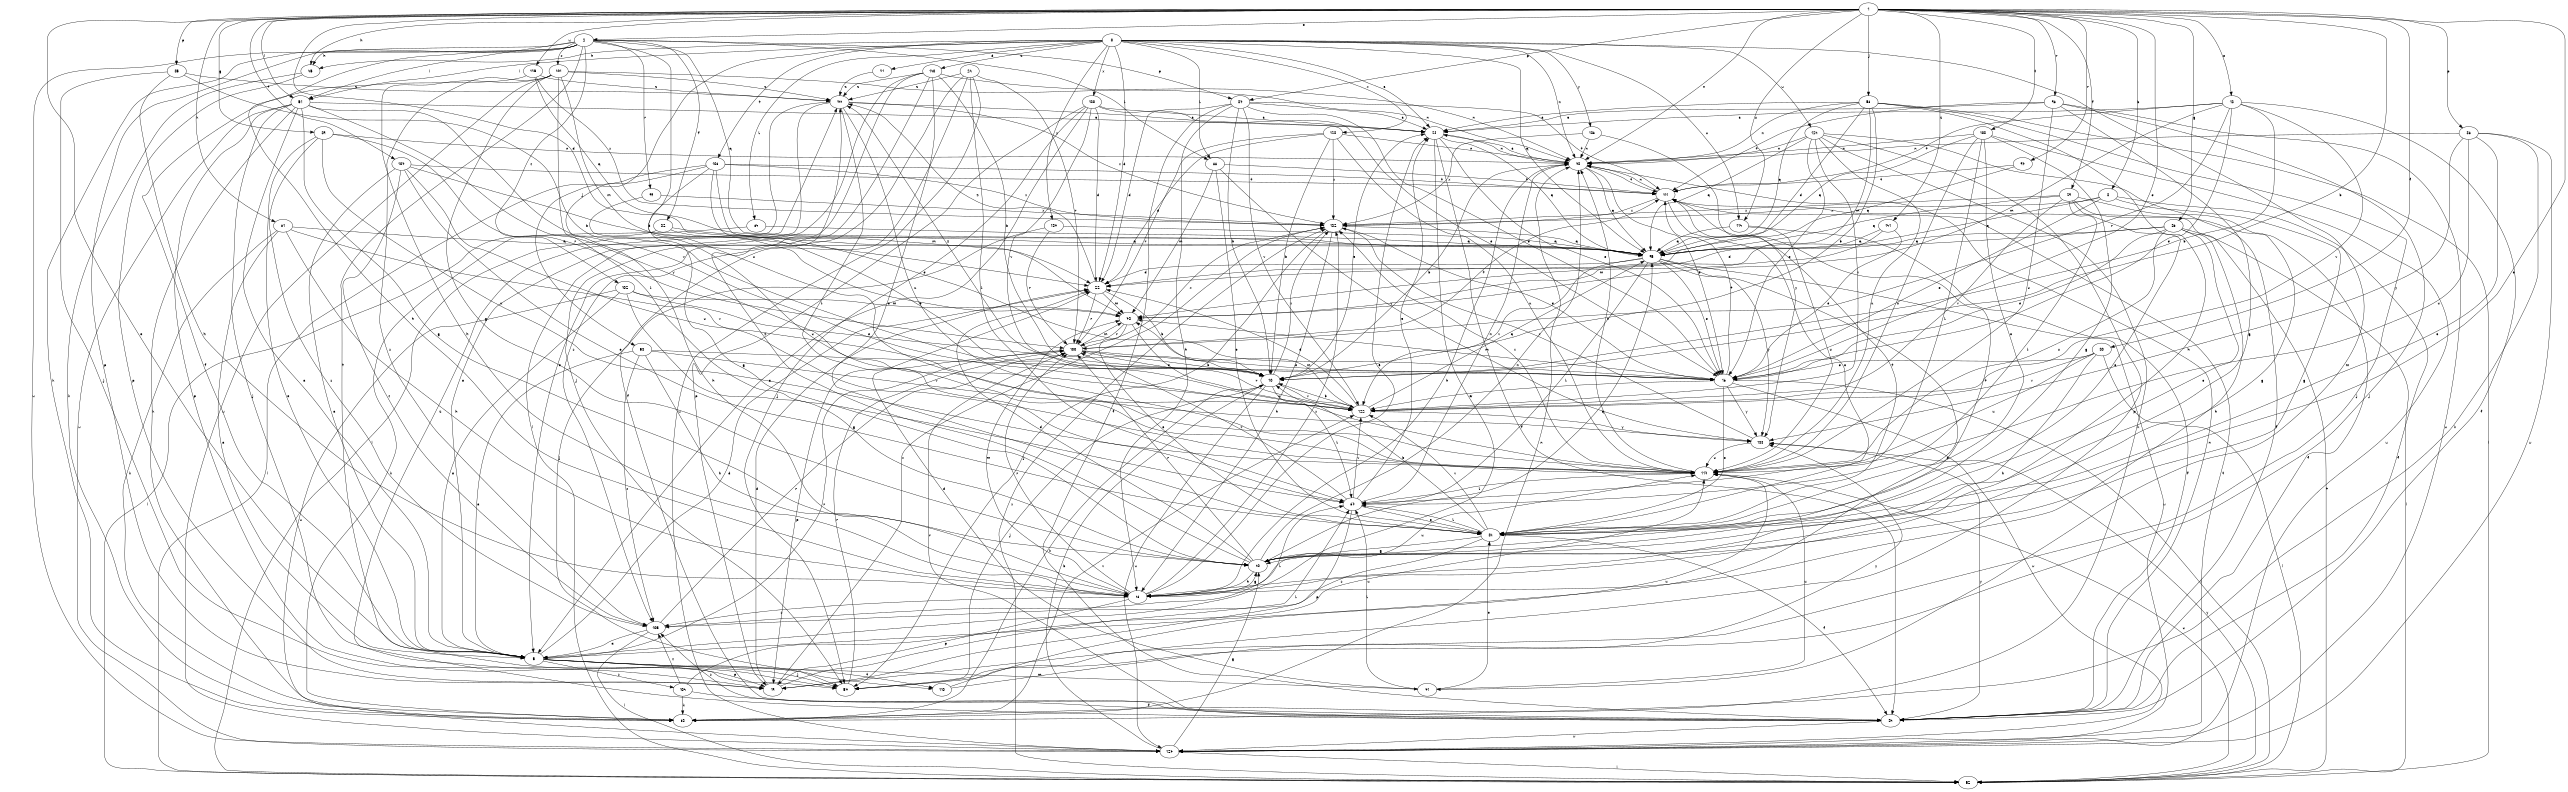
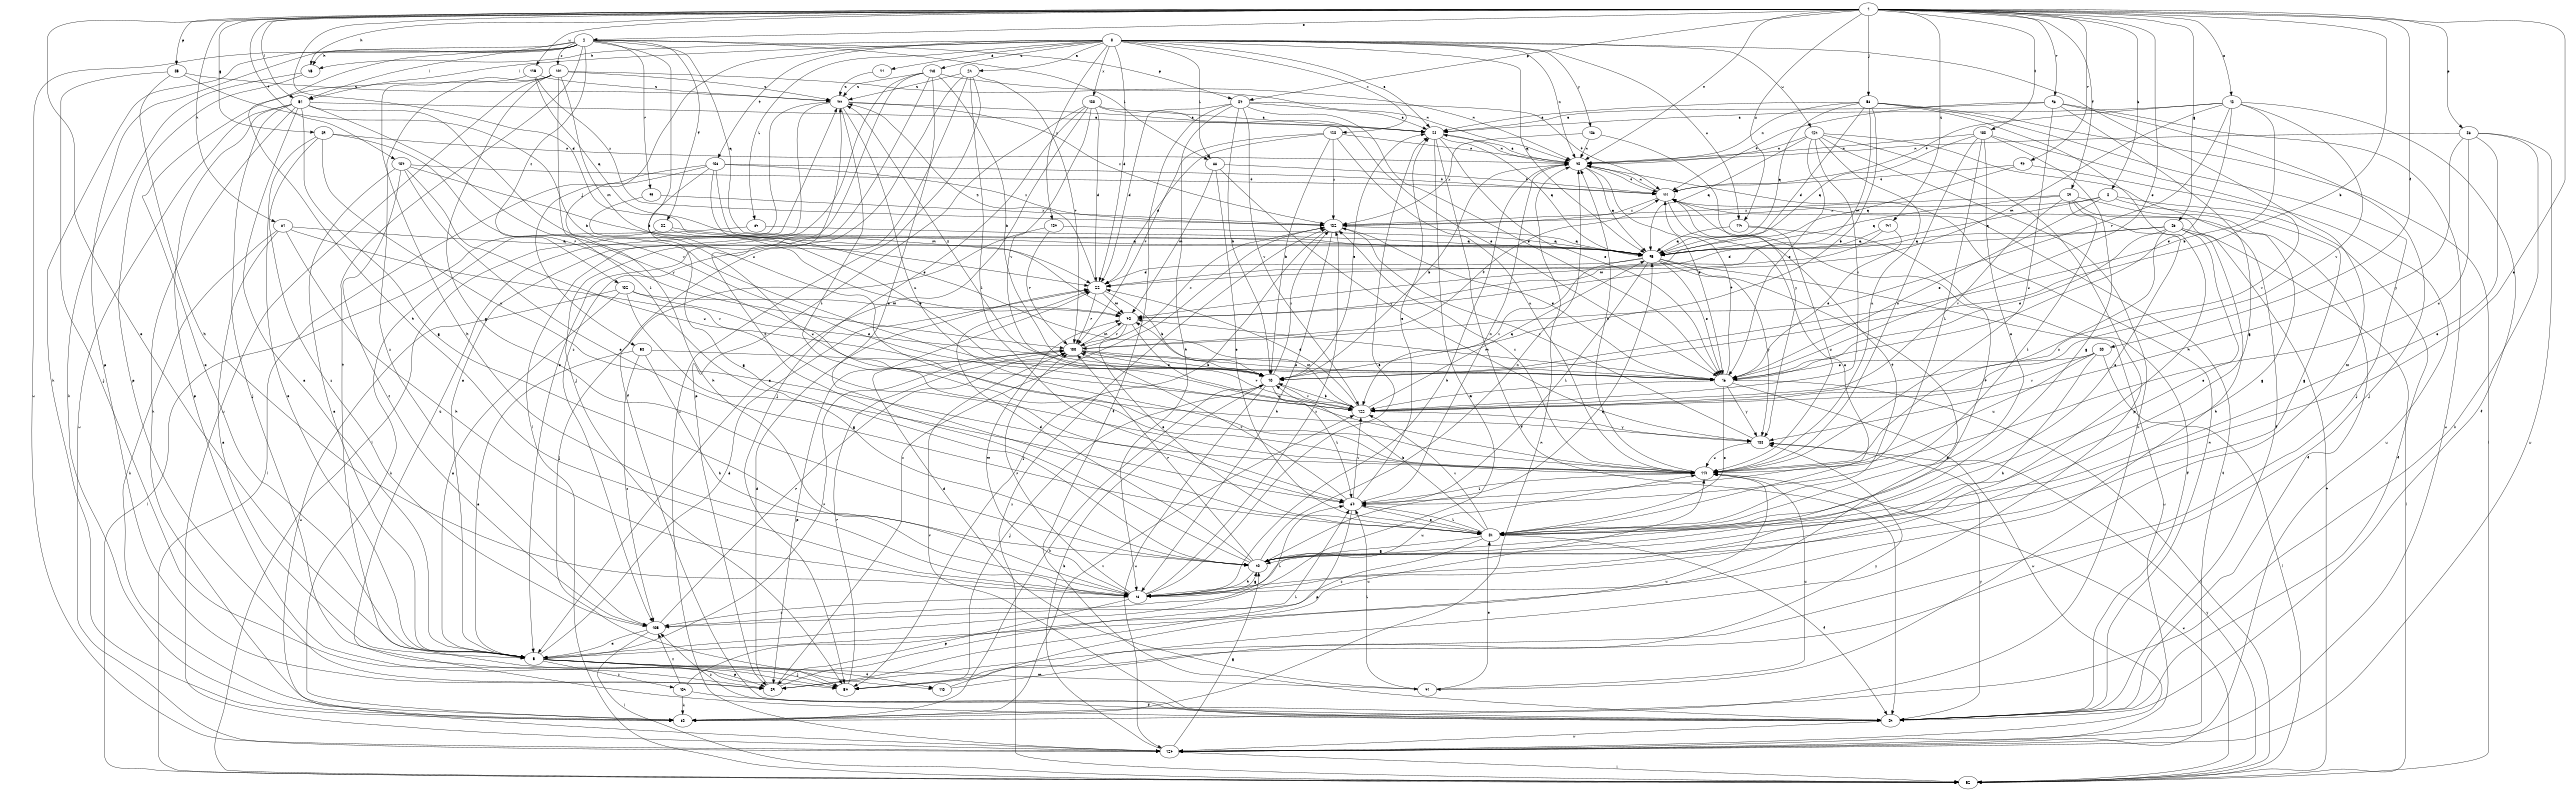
edge "0" -> "24": added, label "e"
edge "125" -> "5": label "f" -> "a"
edge "53" -> "122": now "97" -> "122"
node "19": label "19" -> "89"
